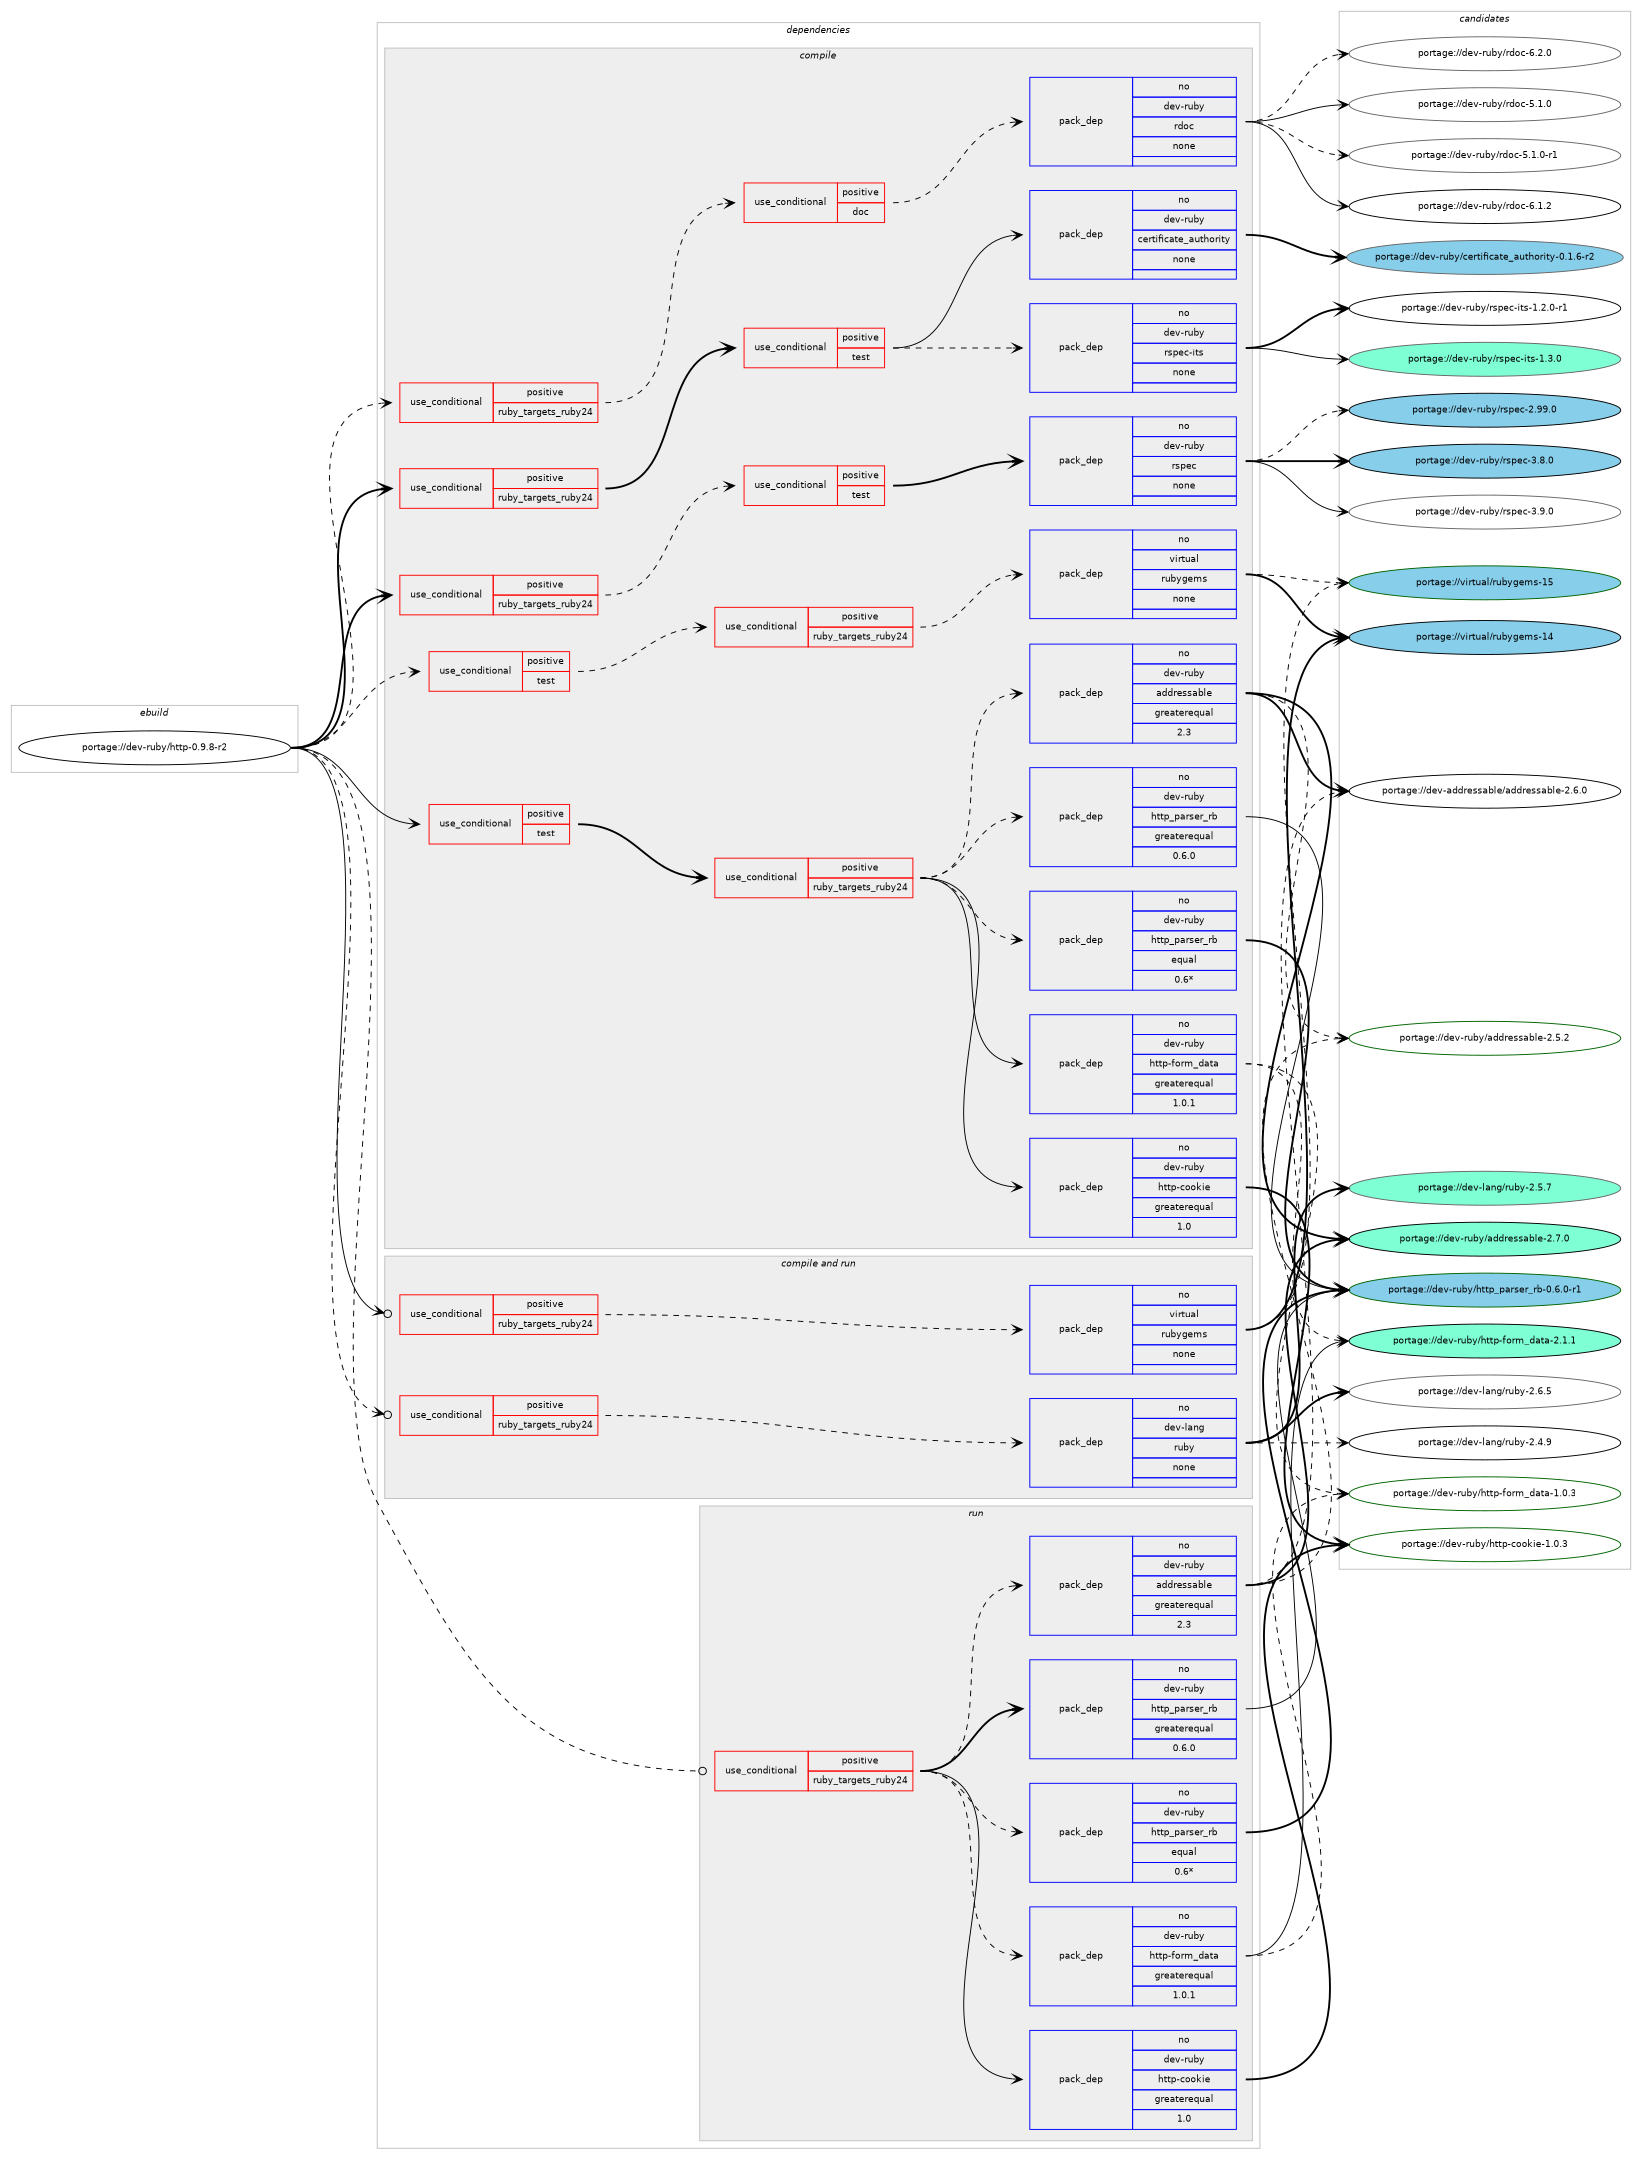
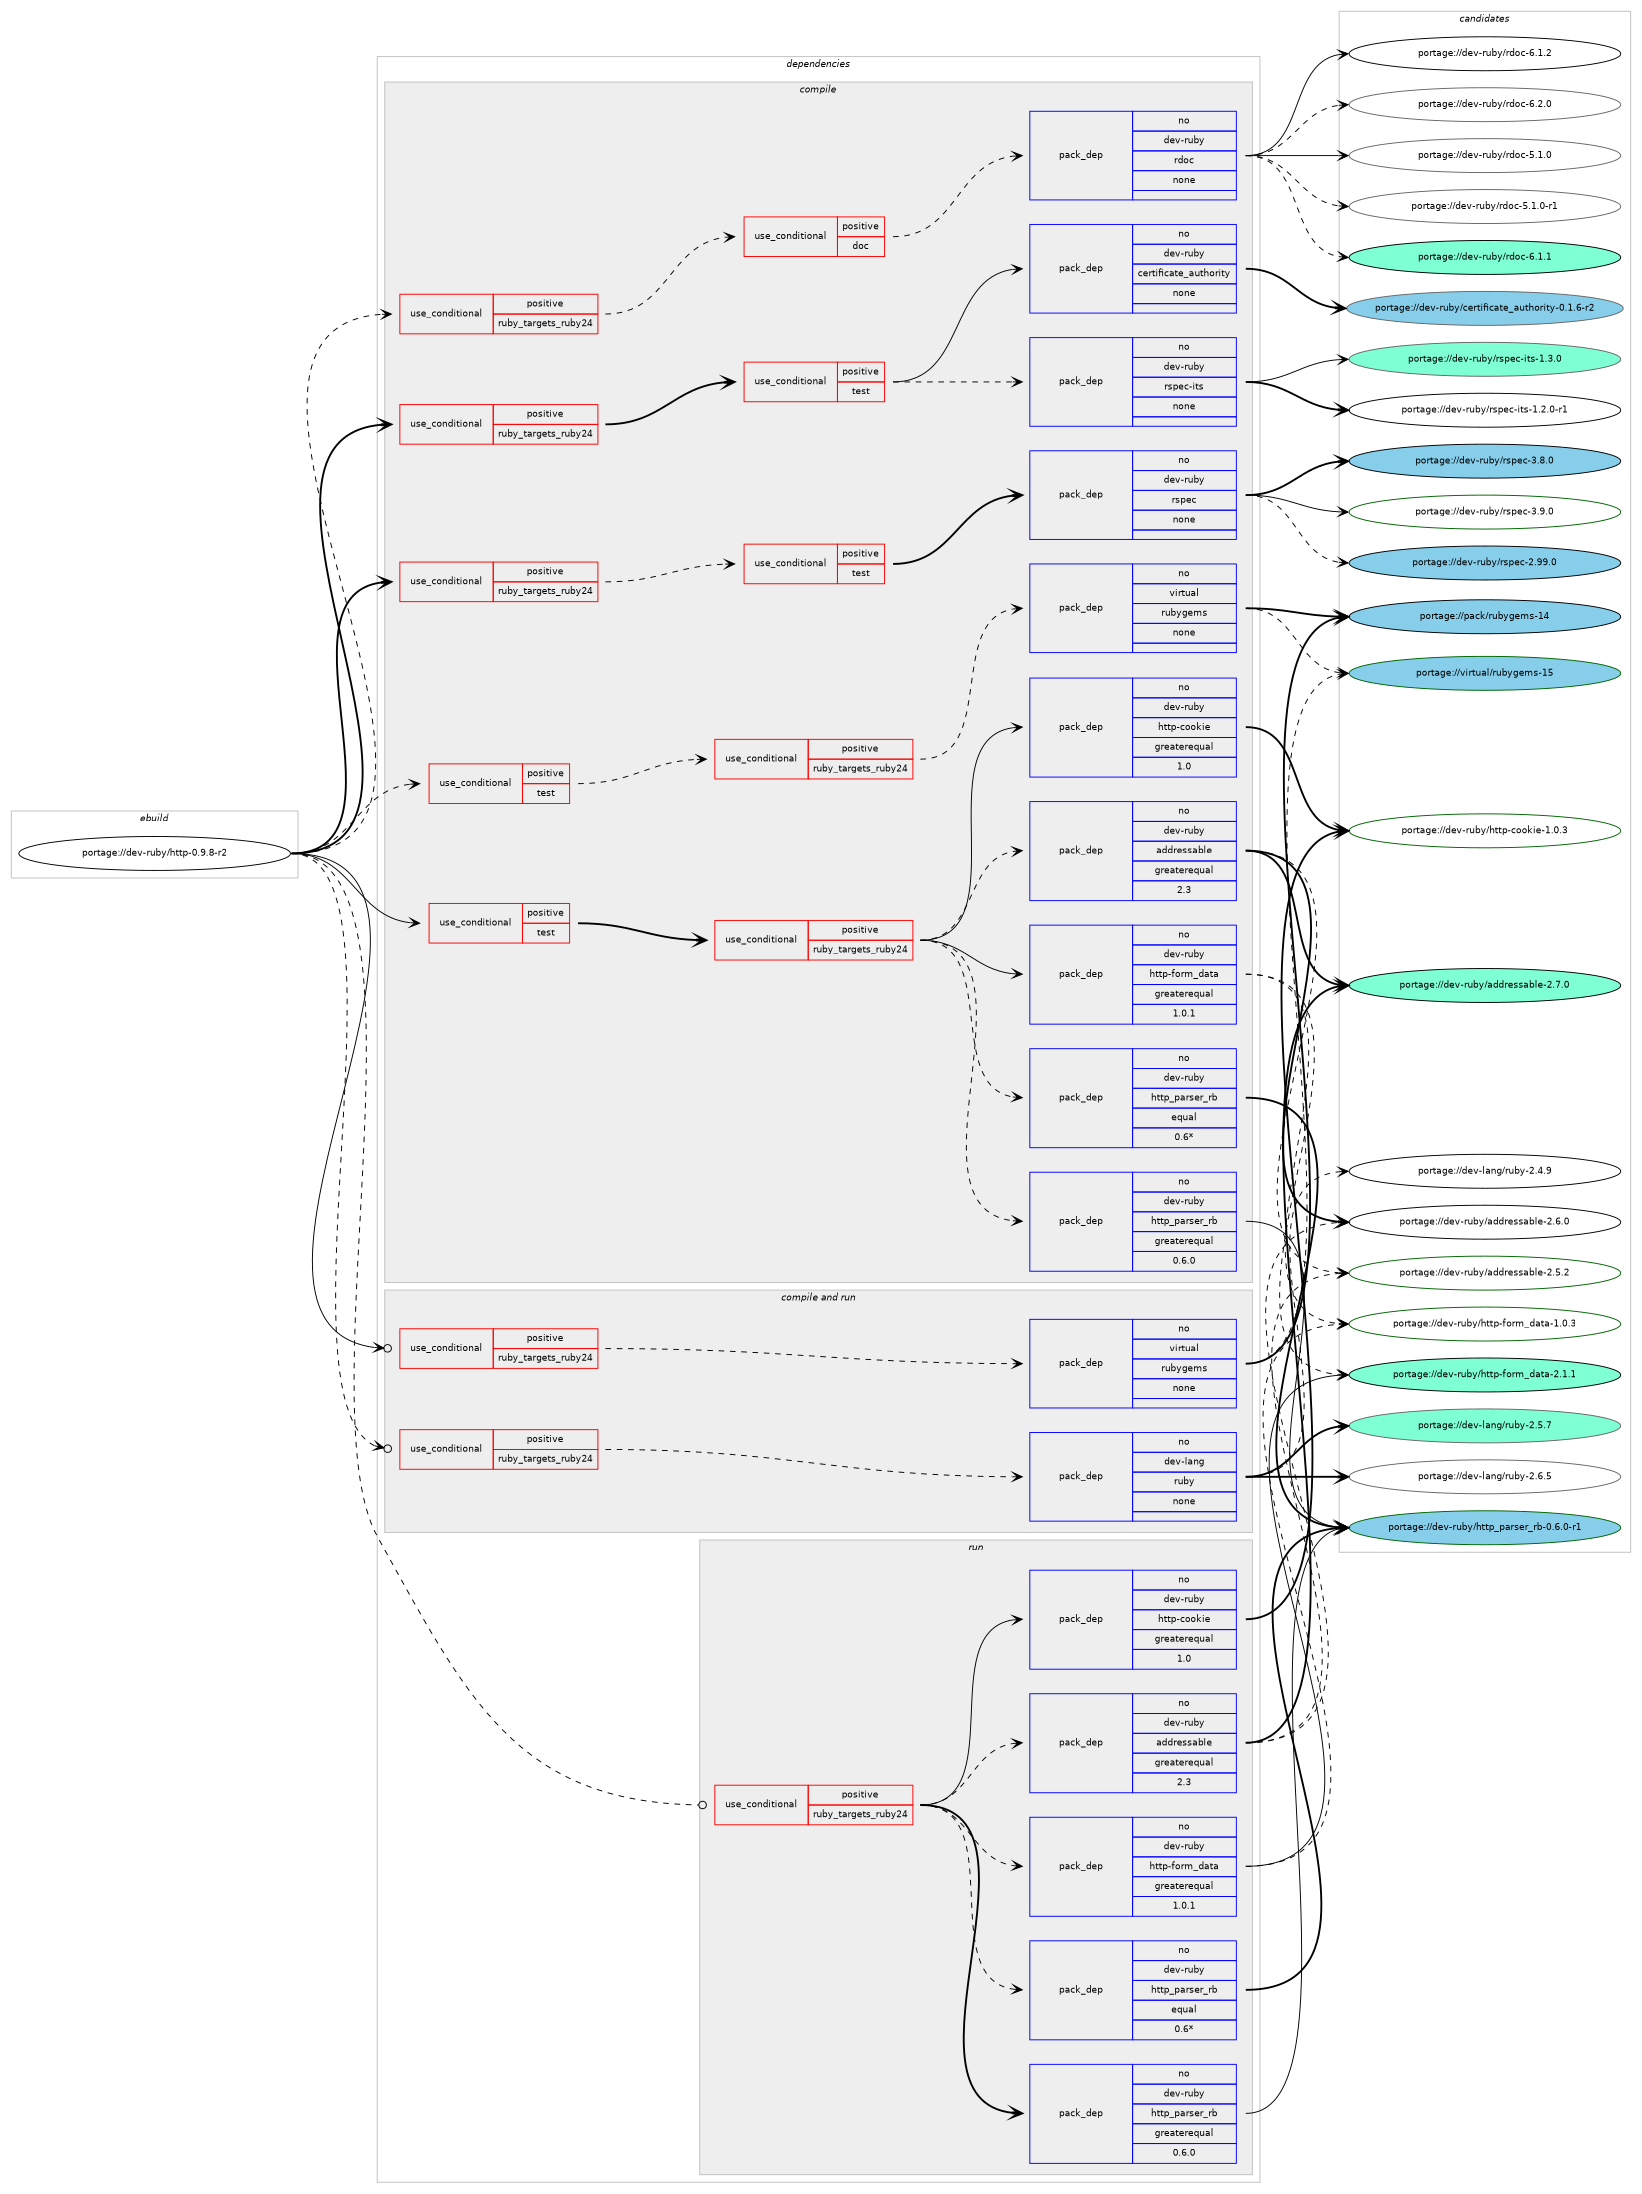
node "portage://dev-ruby/rdoc-6.1.1": added
node "portage://dev-ruby/rspec-3.9.0": color gray40 -> darkgreen
node "portage://virtual/rubygems-14": label "portage://virtual/rubygems-14" -> "portage://pack/rubygems-14"
node "portage://dev-addressable/addressable-2.6.0": label "portage://dev-addressable/addressable-2.6.0" -> "portage://dev-ruby/addressable-2.6.0"
